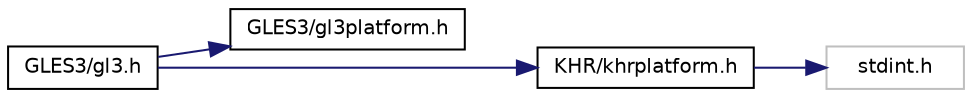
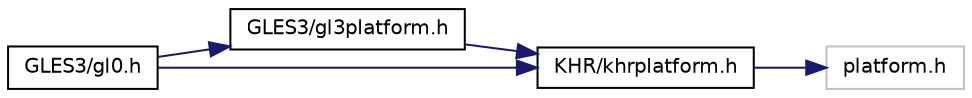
edge "GLES3/gl3platform.h" -> "KHR/khrplatform.h": added
node "GLES3/gl3.h": label "GLES3/gl3.h" -> "GLES3/gl0.h"
node "stdint.h": label "stdint.h" -> "platform.h"
